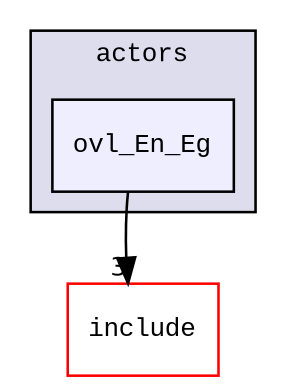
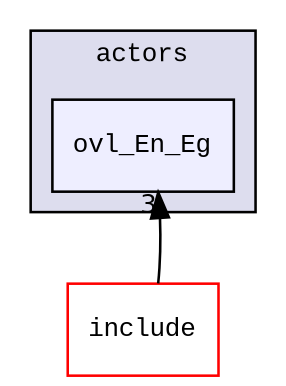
edge "ovl_En_Eg" -> "include": reversed
